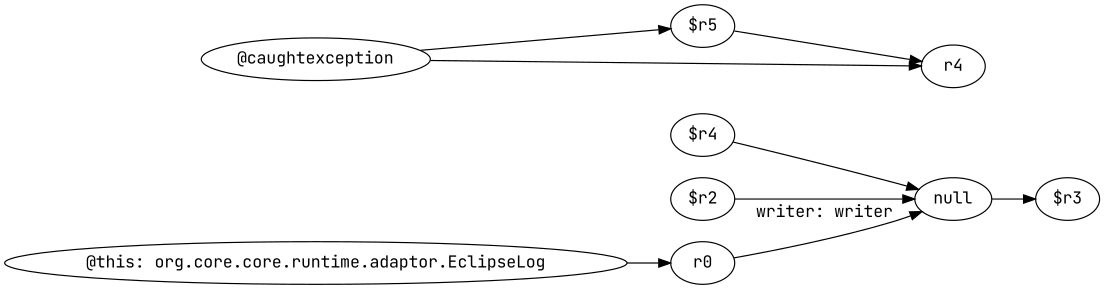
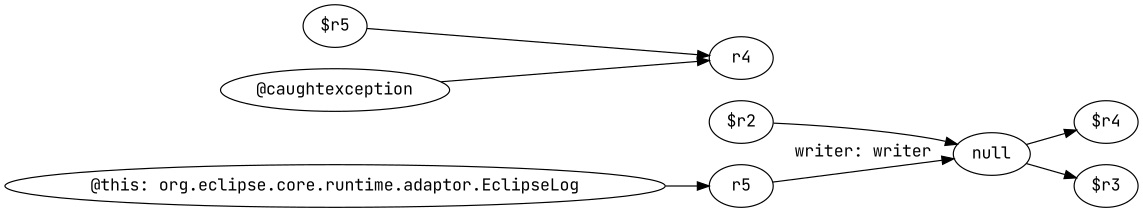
edge "@caughtexception" -> "$r5": removed
edge "$r4" -> "null": reversed
node "@this: org.core.core.runtime.adaptor.EclipseLog": label "@this: org.core.core.runtime.adaptor.EclipseLog" -> "@this: org.eclipse.core.runtime.adaptor.EclipseLog"
node "r0": label "r0" -> "r5"
